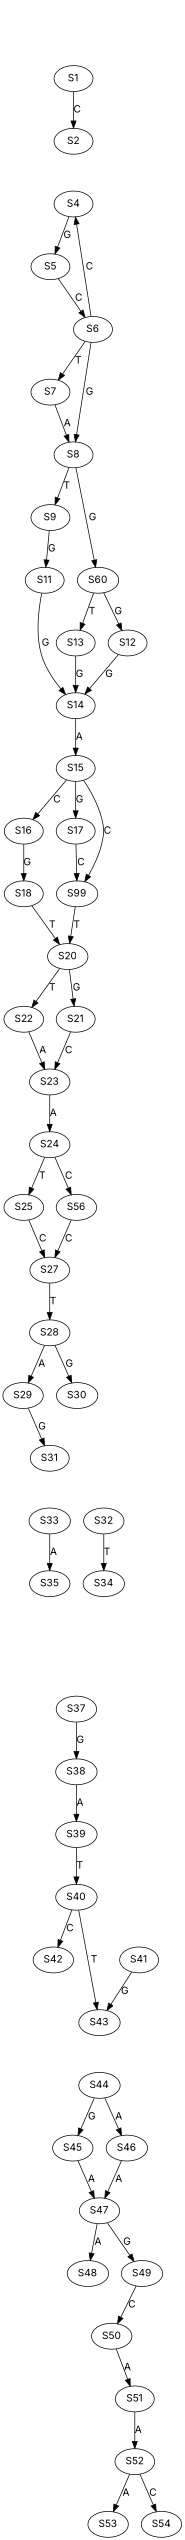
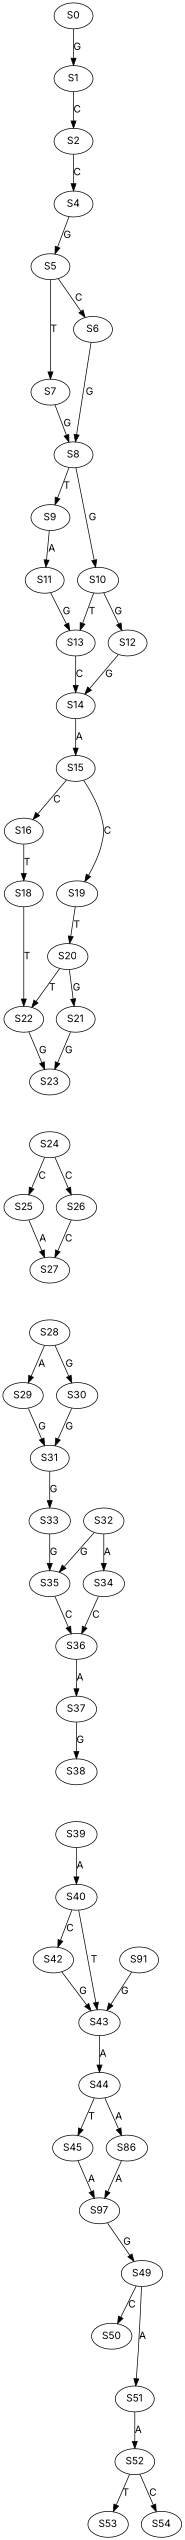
node "S0": added
edge "S6" -> "S4": now "S2" -> "S4"
edge "S6" -> "S7": now "S5" -> "S7"
edge "S7" -> "S8": label "A" -> "G"
edge "S9" -> "S11": label "G" -> "A"
node "S60": label "S60" -> "S10"
edge "S11" -> "S14": now "S11" -> "S13"
edge "S13" -> "S14": label "G" -> "C"
node "S17": removed
edge "S16" -> "S18": label "G" -> "T"
node "S99": label "S99" -> "S19"
edge "S18" -> "S20": now "S18" -> "S22"
edge "S22" -> "S23": label "A" -> "G"
edge "S21" -> "S23": label "C" -> "G"
edge "S23" -> "S24": removed, label "A"
edge "S24" -> "S25": label "T" -> "C"
node "S56": label "S56" -> "S26"
edge "S25" -> "S27": label "C" -> "A"
edge "S27" -> "S28": removed, label "T"
edge "S30" -> "S31": added, label "G"
edge "S31" -> "S33": added, label "G"
edge "S32" -> "S35": added, label "G"
edge "S33" -> "S35": label "A" -> "G"
edge "S32" -> "S34": label "T" -> "A"
node "S36": added
edge "S38" -> "S39": removed, label "A"
edge "S39" -> "S40": label "T" -> "A"
node "S41": label "S41" -> "S91"
edge "S42" -> "S43": added, label "G"
edge "S43" -> "S44": added, label "A"
edge "S44" -> "S45": label "G" -> "T"
node "S46": label "S46" -> "S86"
node "S47": label "S47" -> "S97"
node "S48": removed
edge "S50" -> "S51": now "S49" -> "S51"
edge "S52" -> "S53": label "A" -> "T"
